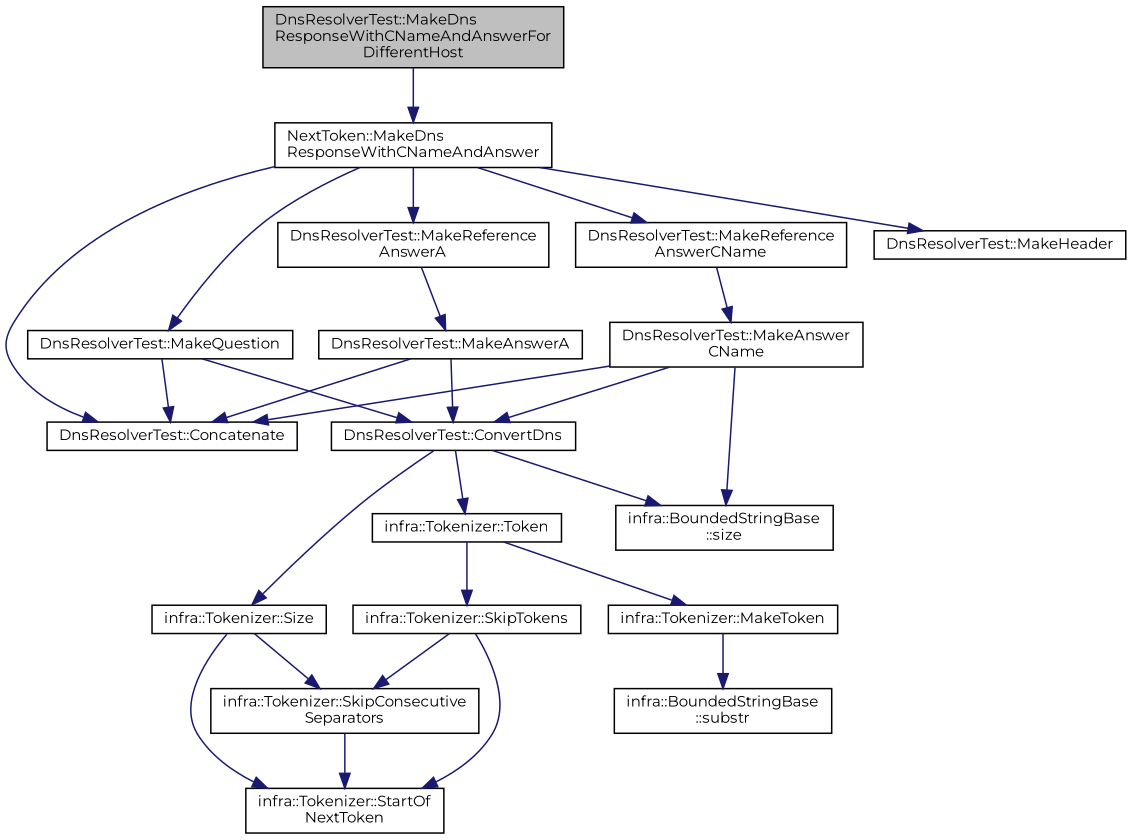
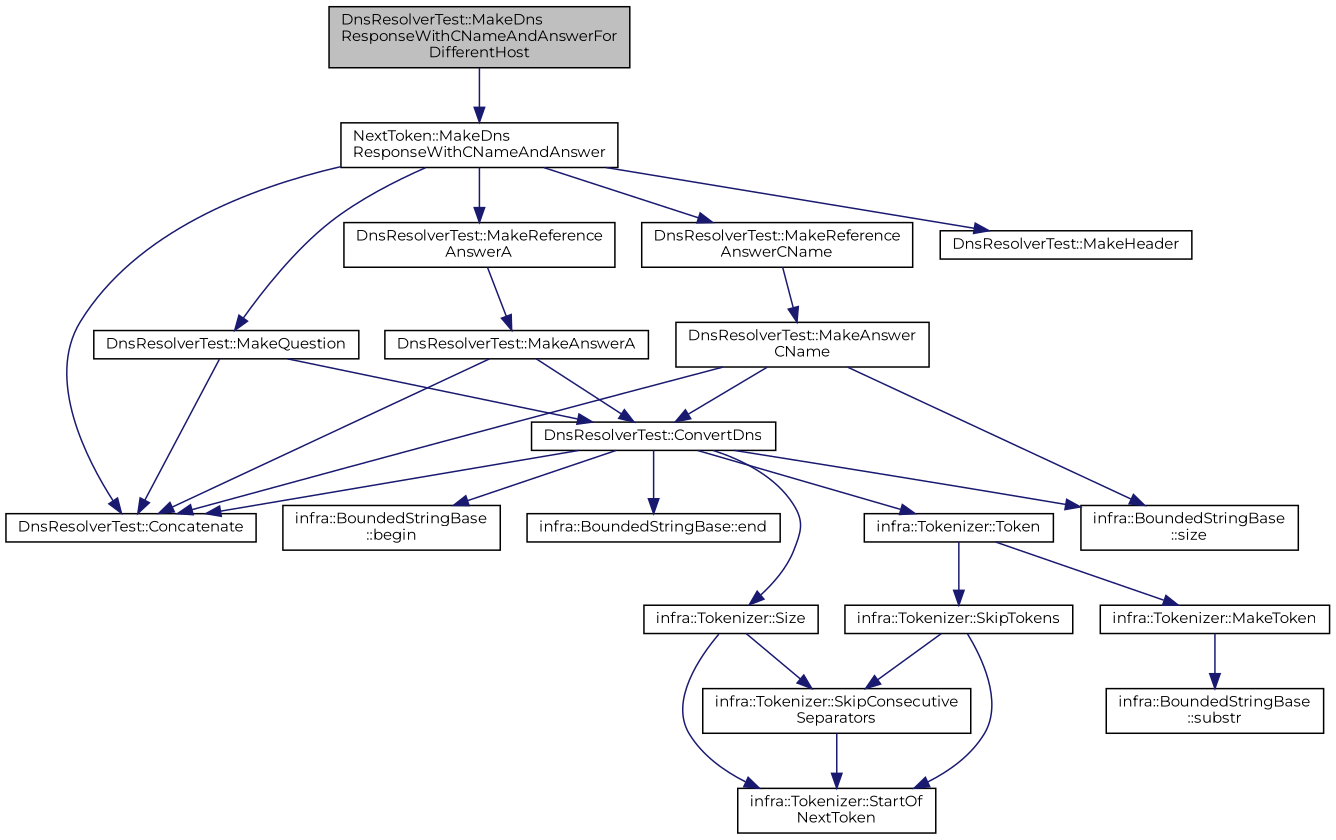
edge "DnsResolverTest::ConvertDns" -> "DnsResolverTest::Concatenate": added
node "infra::BoundedStringBase ::begin": added
node "infra::BoundedStringBase::end": added
